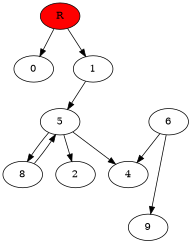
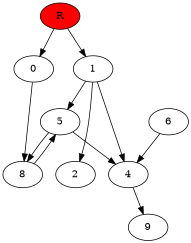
edge "0" -> "8": added
edge "1" -> "4": added
edge "5" -> "2": now "1" -> "2"
edge "6" -> "9": now "4" -> "9"
